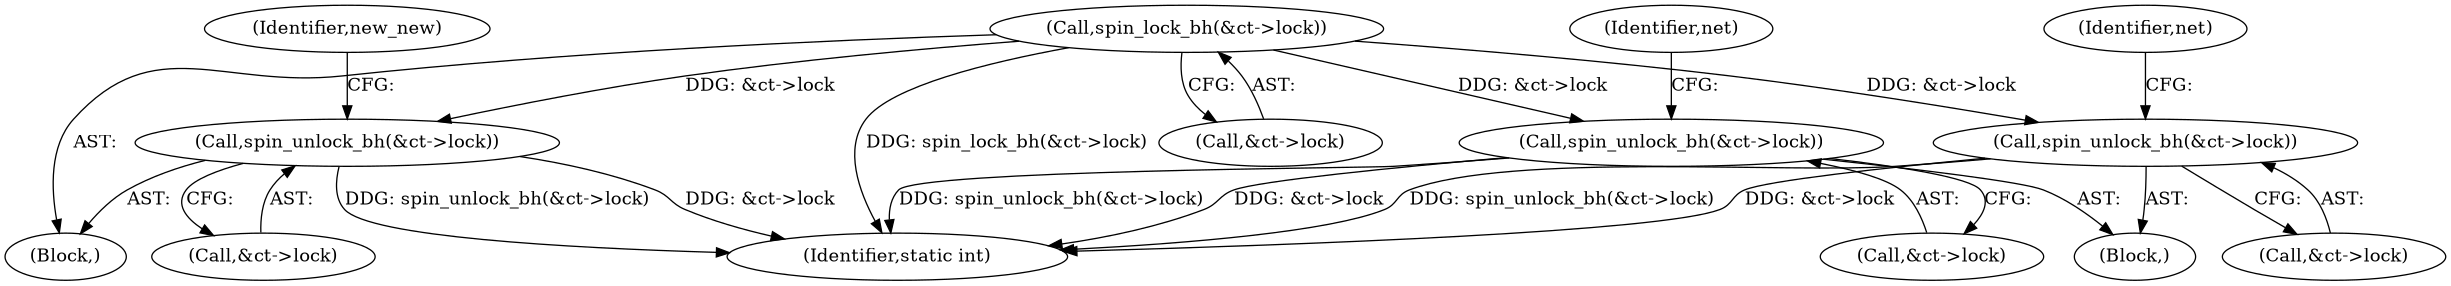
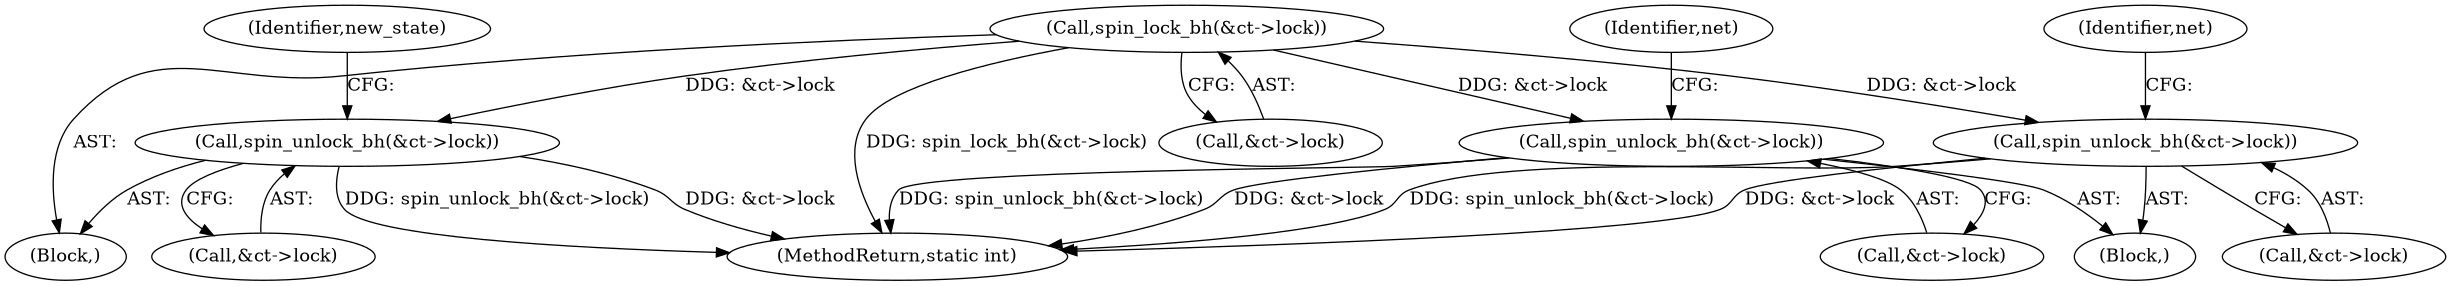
node "(Identifier,new_new)": label "(Identifier,new_new)" -> "(Identifier,new_state)"
node "(Identifier,static int)": label "(Identifier,static int)" -> "(MethodReturn,static int)"
